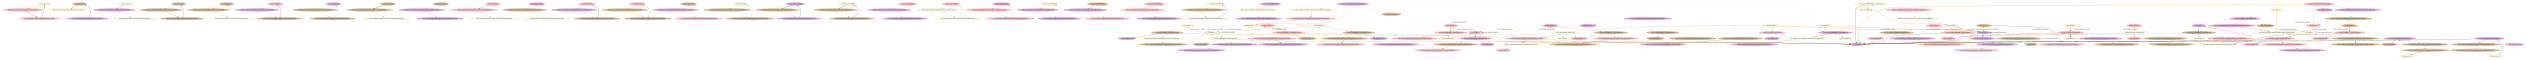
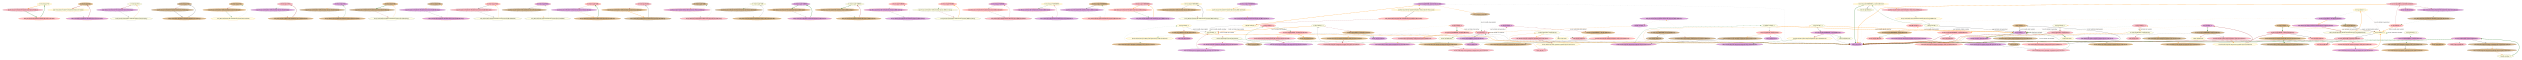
edge "Entry Humanizer.Tests.NumberToNumberTests.LongToMillions()" -> "0: long number = 4": removed
